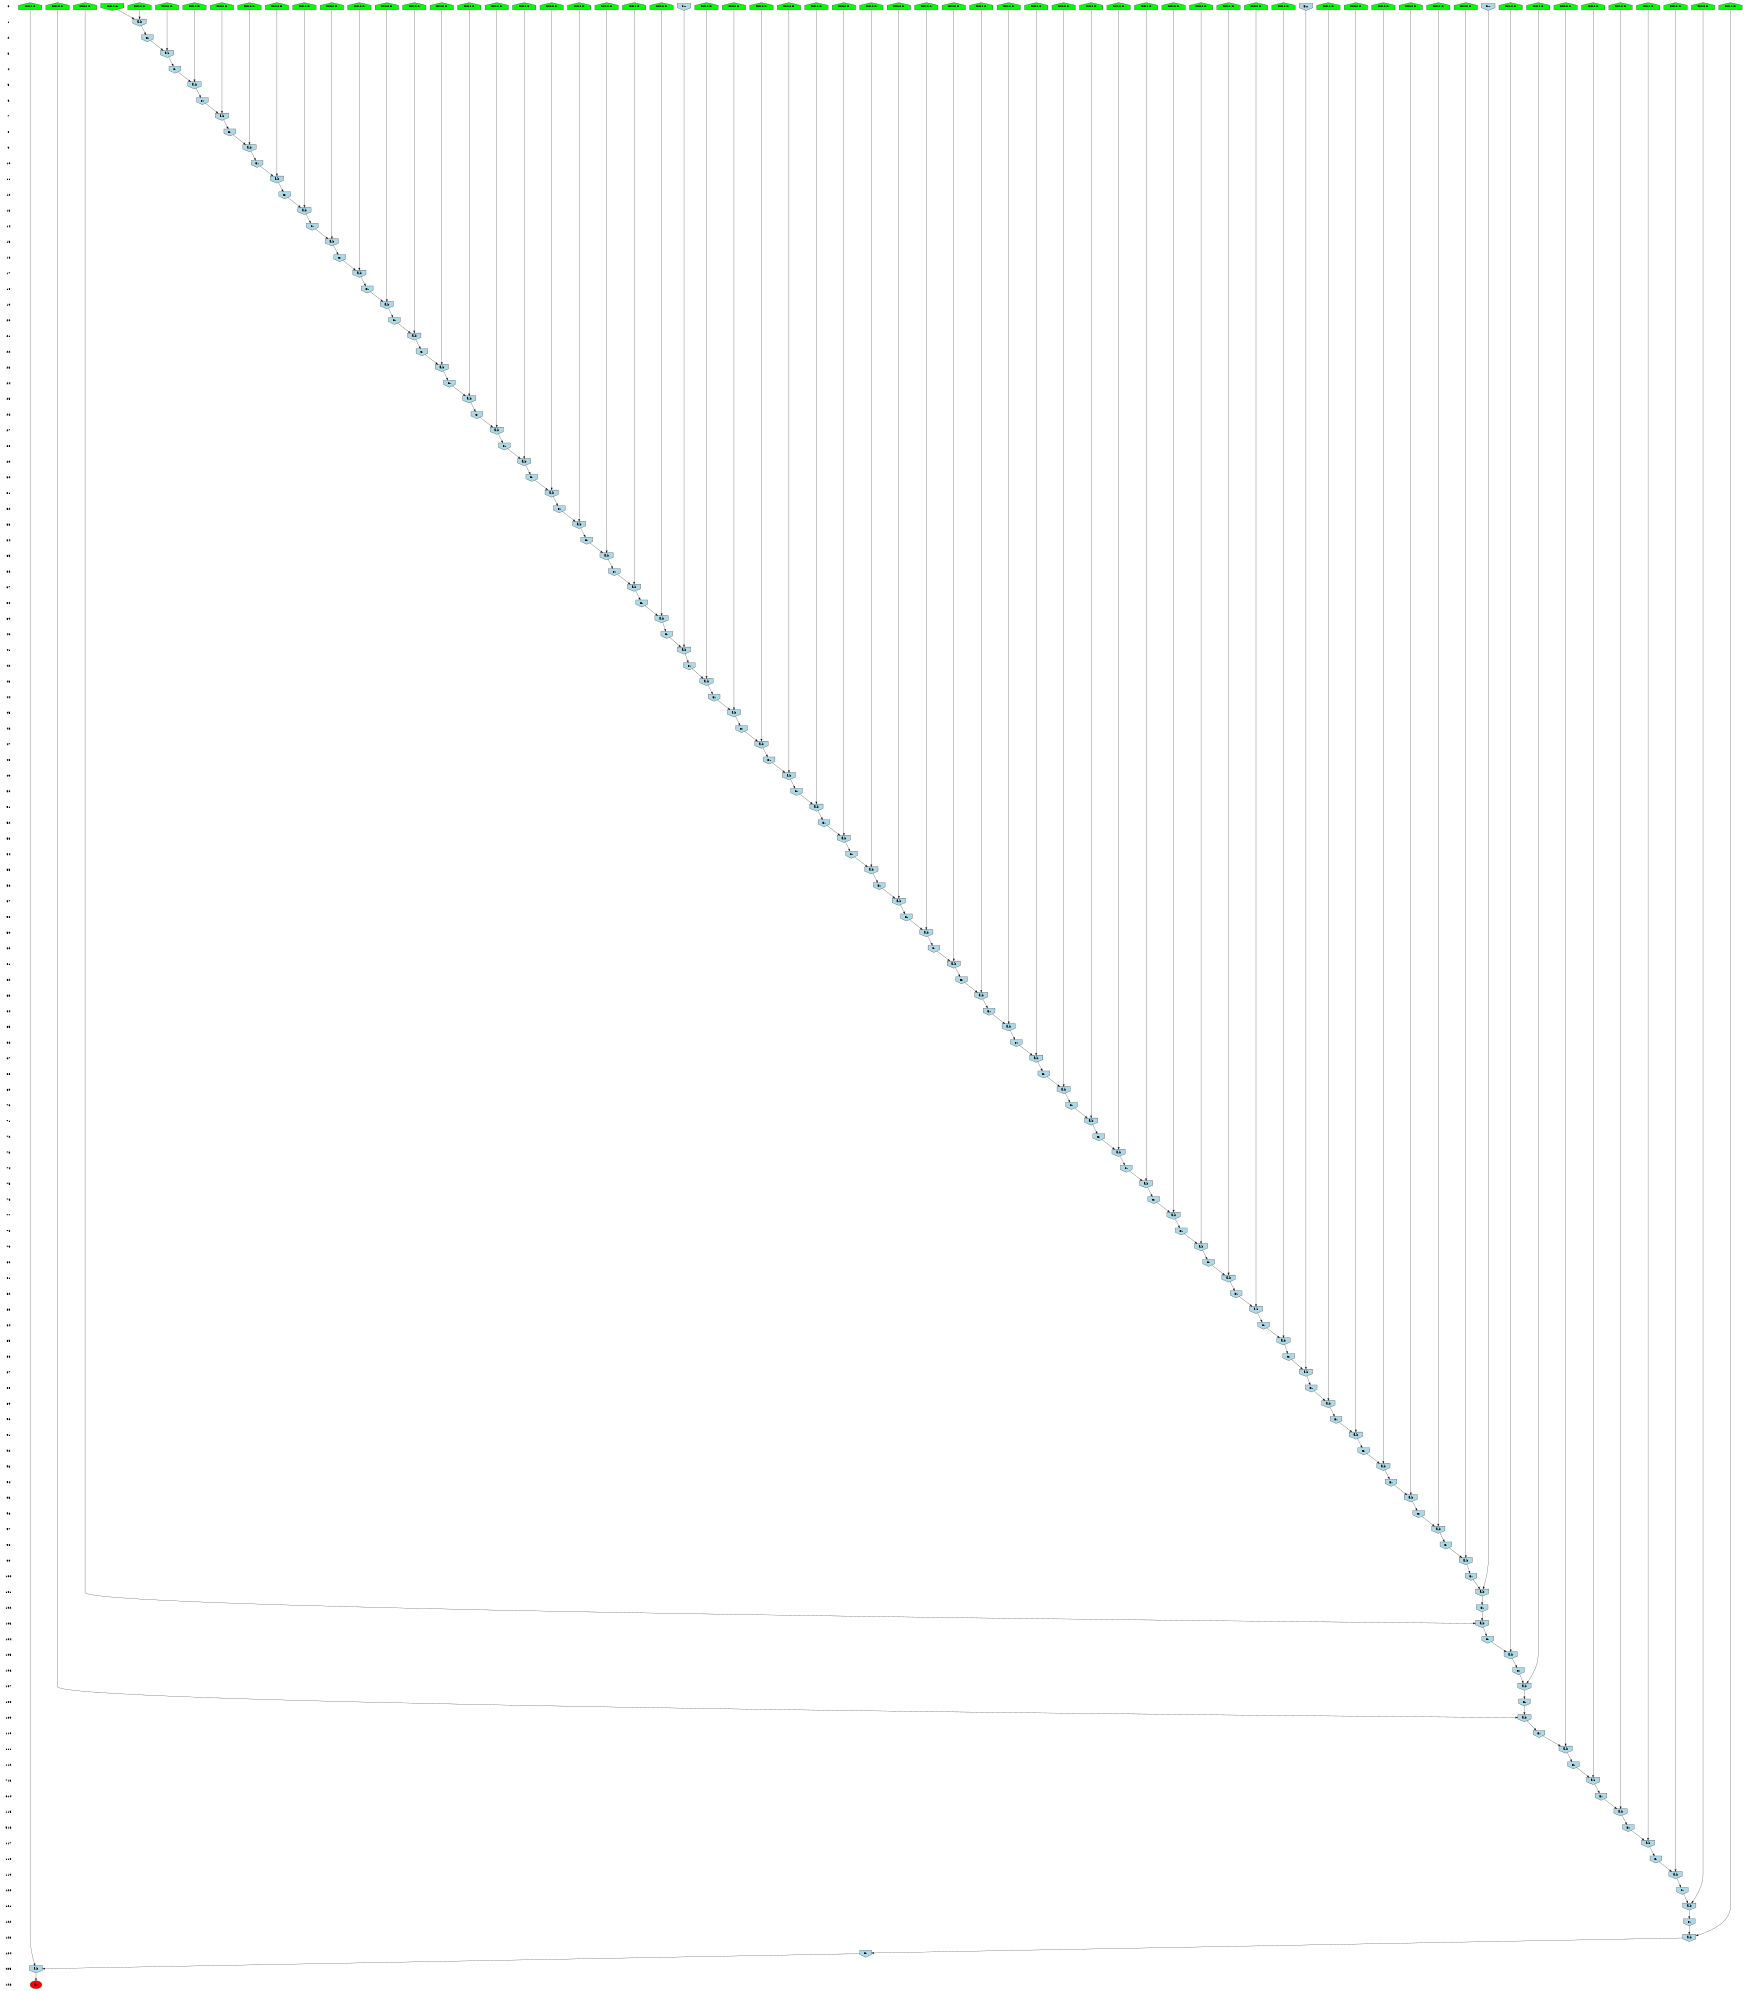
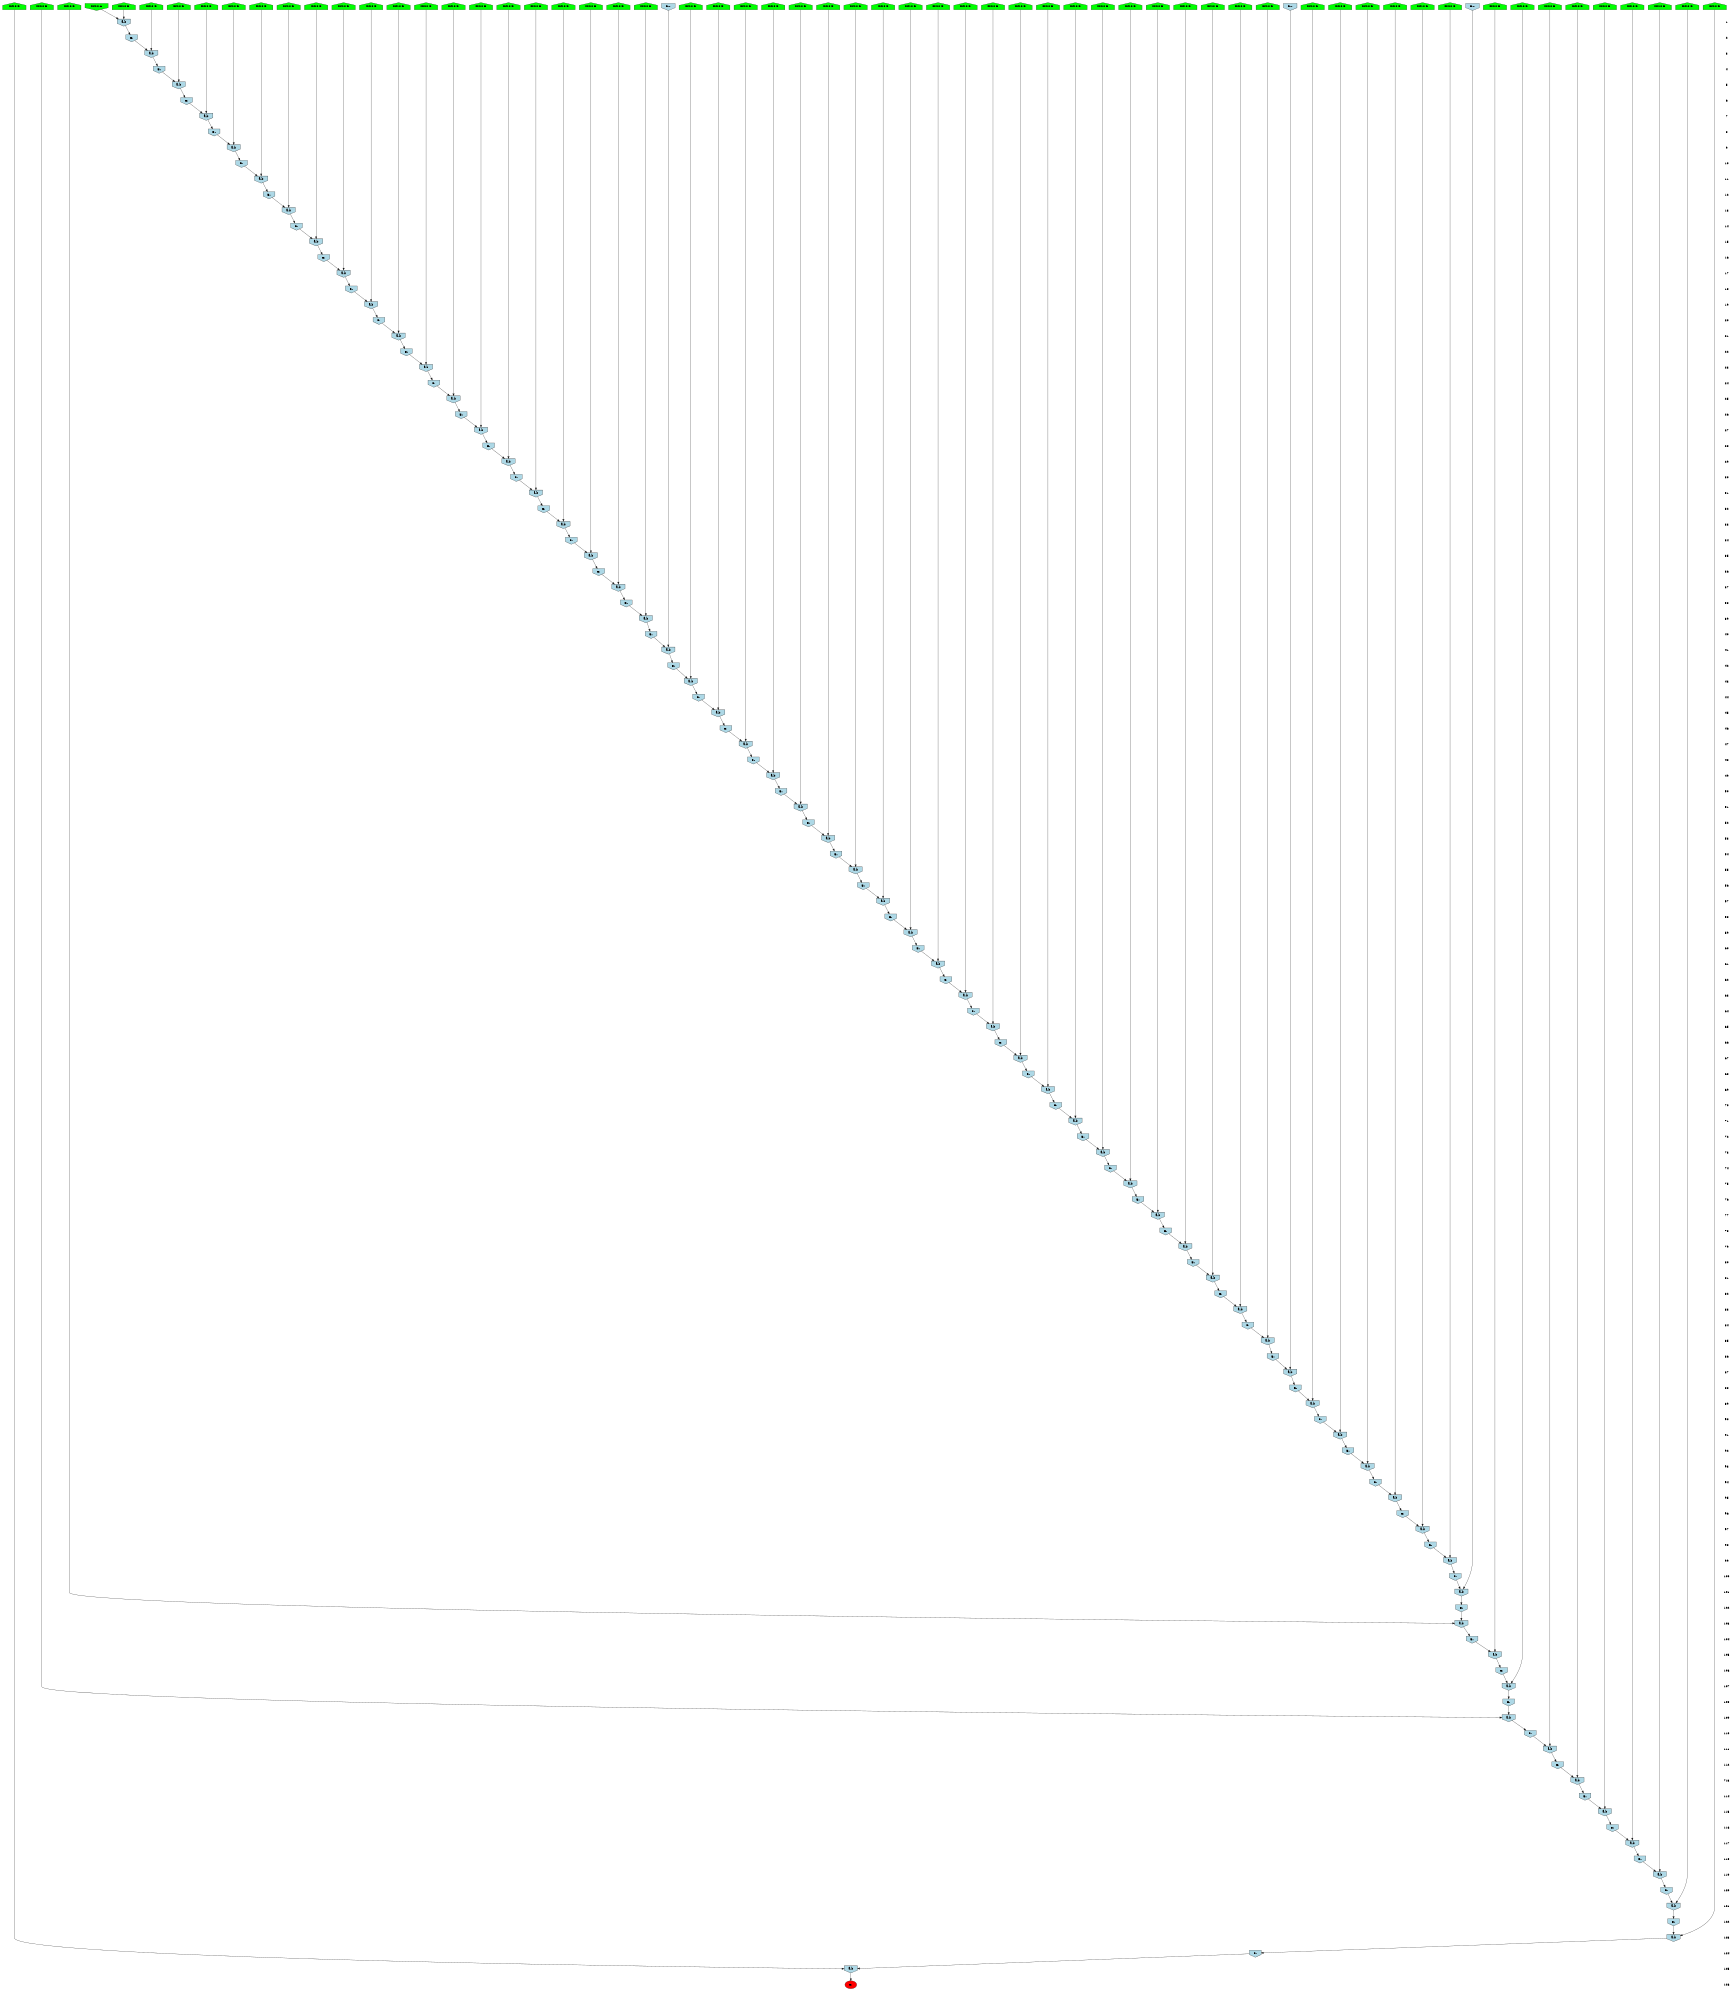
node "0": removed
node "614": label "614" -> "114"
node "516": label "516" -> "116"
node "425": label "425" -> "125"
